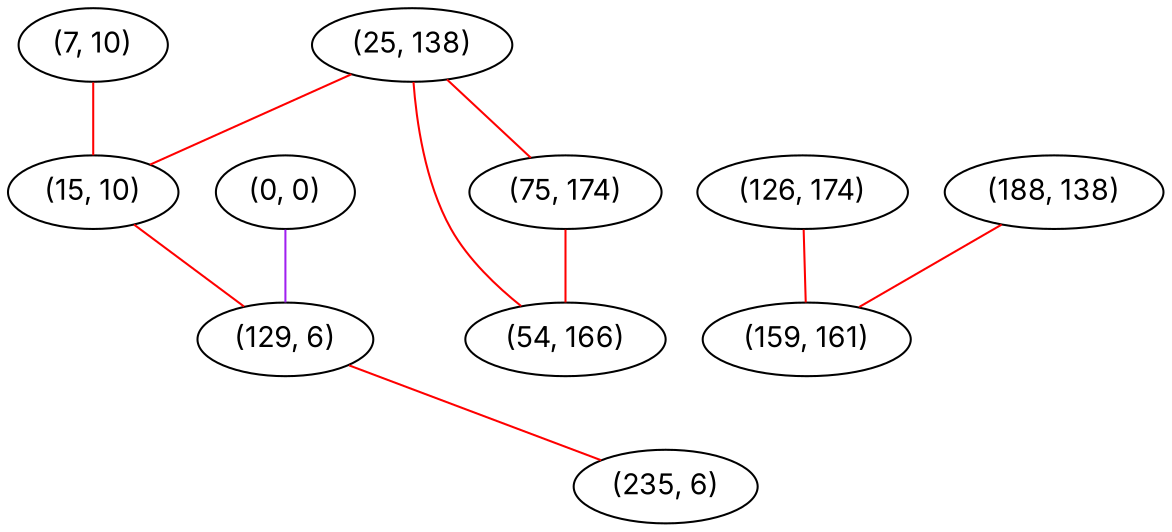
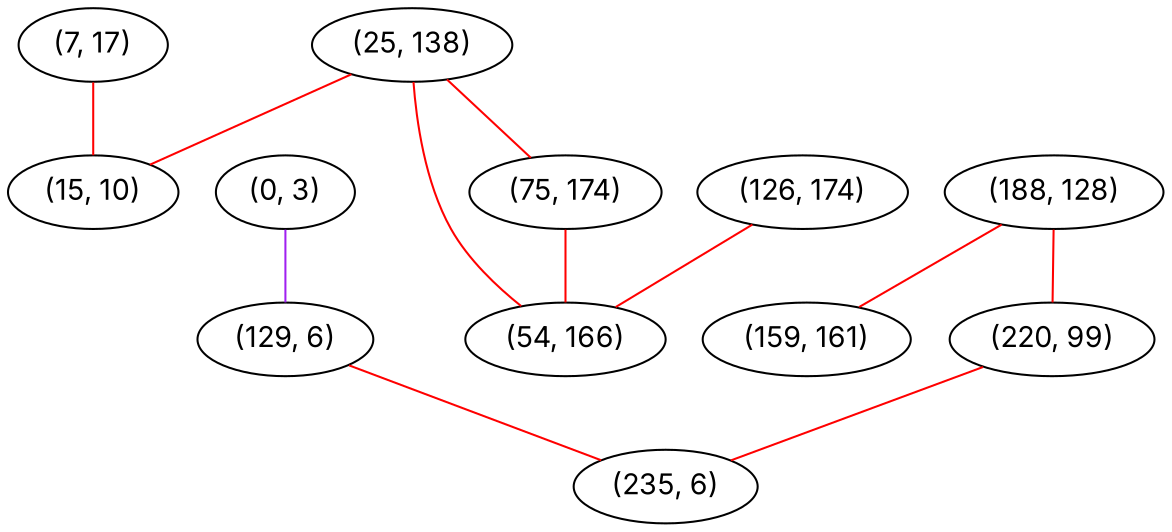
node "(7, 10)": label "(7, 10)" -> "(7, 17)"
node "(0, 0)": label "(0, 0)" -> "(0, 3)"
node "(188, 138)": label "(188, 138)" -> "(188, 128)"
edge "(15, 10)" -- "(129, 6)": removed
edge "(126, 174)" -- "(159, 161)": now "(126, 174)" -- "(54, 166)"
node "(220, 99)": added
